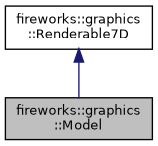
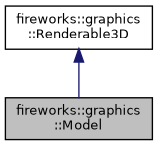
node "fireworks::graphics ::Renderable7D": label "fireworks::graphics ::Renderable7D" -> "fireworks::graphics ::Renderable3D"
